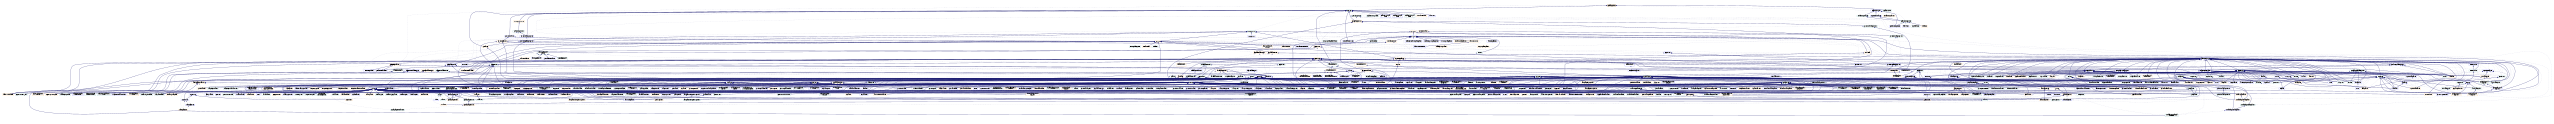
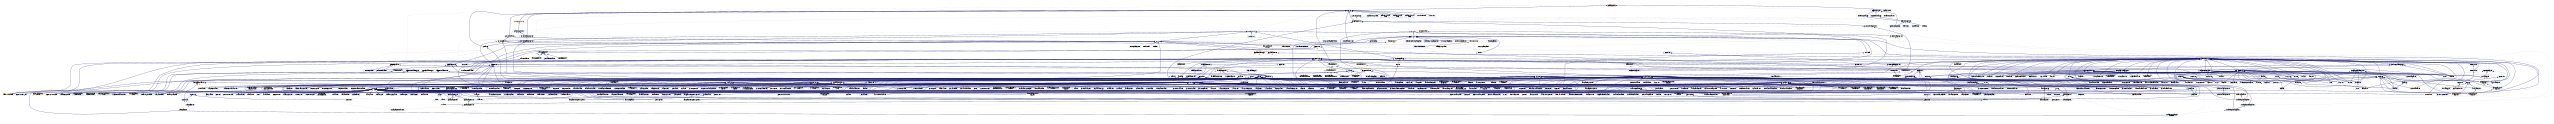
node "runtime_support.hpp": label "runtime_support.hpp" -> "send_support.hpp"
node "actions.hpp": label "actions.hpp" -> "decl.hpp"
